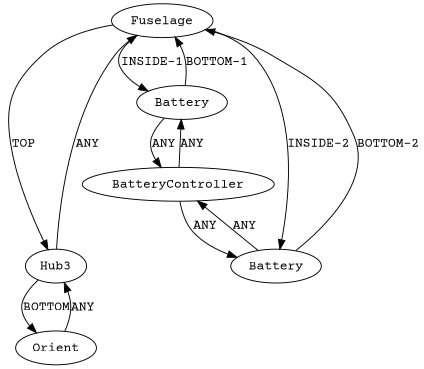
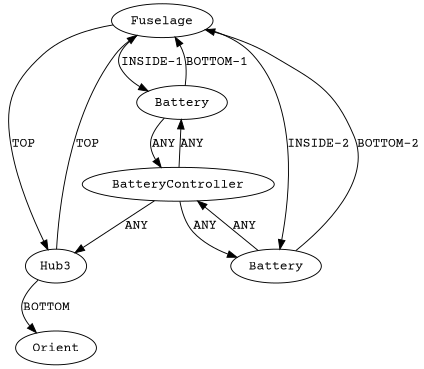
edge "Hub3" -> "Fuselage": label "ANY" -> "TOP"
edge "Orient" -> "Hub3": now "BatteryController" -> "Hub3"
